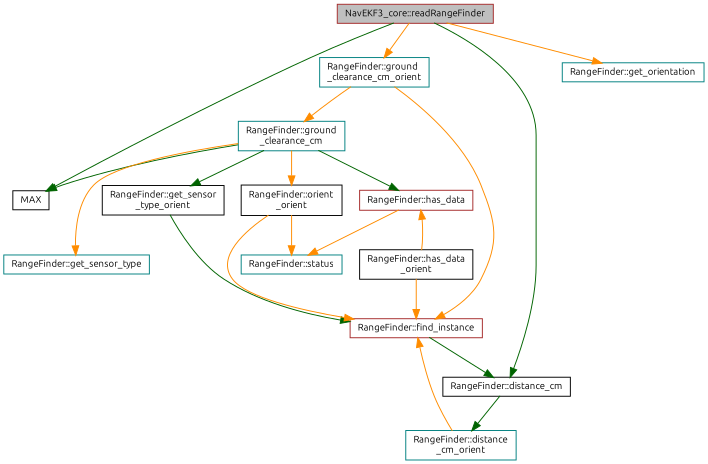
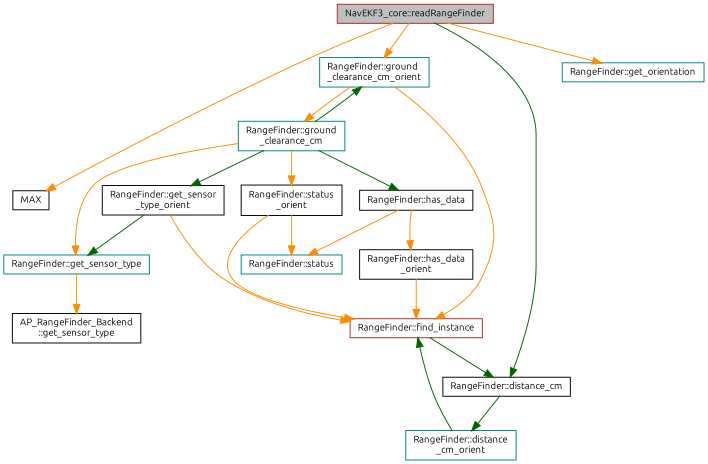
edge "NavEKF3_core::readRangeFinder" -> "MAX": color darkgreen -> darkorange
edge "RangeFinder::ground _clearance_cm" -> "MAX": now "RangeFinder::ground _clearance_cm" -> "RangeFinder::ground _clearance_cm_orient"
node "RangeFinder::orient _orient": label "RangeFinder::orient _orient" -> "RangeFinder::status _orient"
node "RangeFinder::has_data": color brown -> black
edge "RangeFinder::get_sensor _type_orient" -> "RangeFinder::get_sensor_type": added
edge "RangeFinder::has_data _orient" -> "RangeFinder::has_data": reversed
edge "RangeFinder::get_sensor _type_orient" -> "RangeFinder::find_instance": color darkgreen -> darkorange
node "AP_RangeFinder_Backend ::get_sensor_type": added
edge "RangeFinder::distance _cm_orient" -> "RangeFinder::find_instance": color darkorange -> darkgreen
